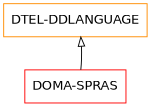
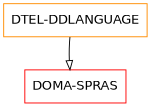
edge "DOMA-SPRAS" -> "DTEL-DDLANGUAGE": reversed
